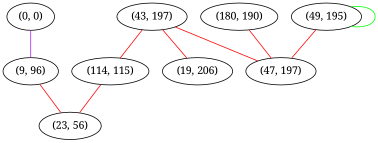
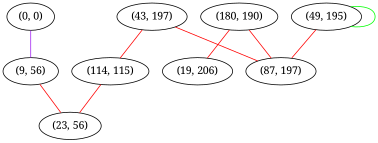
edge "(43, 197)" -- "(19, 206)": now "(180, 190)" -- "(19, 206)"
node "(9, 96)": label "(9, 96)" -> "(9, 56)"
node "(47, 197)": label "(47, 197)" -> "(87, 197)"
